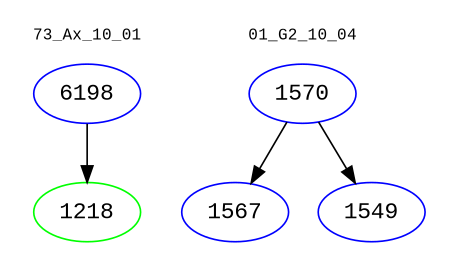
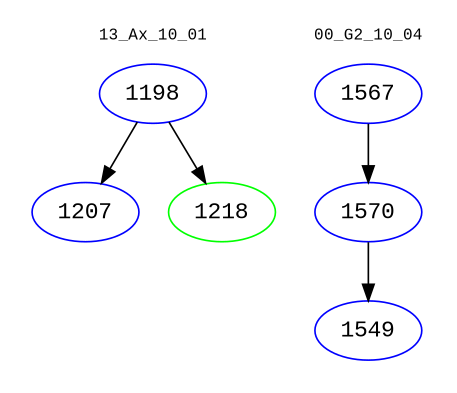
cluster "73_Ax_10_01": label "73_Ax_10_01" -> "13_Ax_10_01"
cluster "01_G2_10_04": label "01_G2_10_04" -> "00_G2_10_04"
node "6198": label "6198" -> "1198"
edge "1570" -> "1567": reversed
node "1207": added
